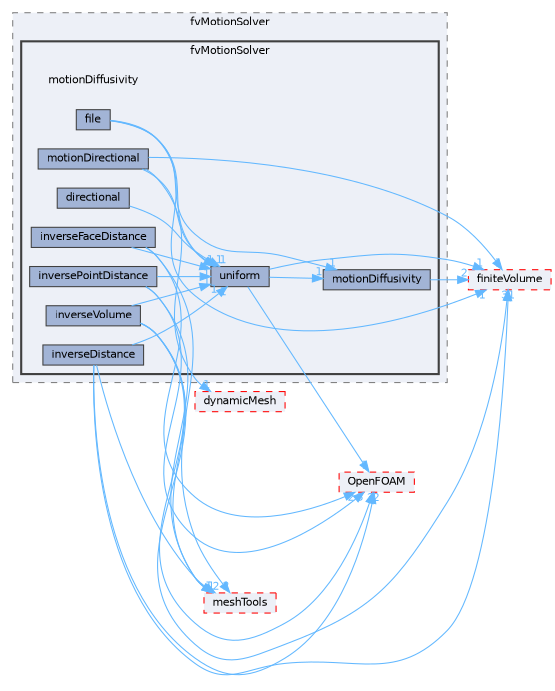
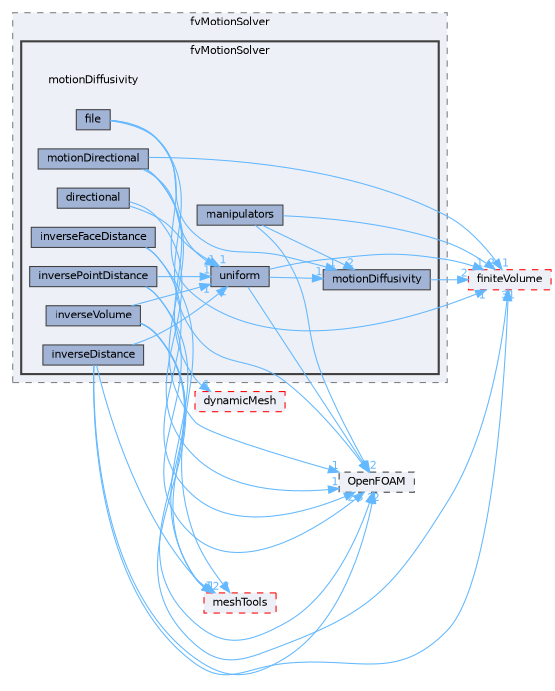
edge "file" -> "uniform": now "file" -> "OpenFOAM"
node "manipulators": added
edge "inverseFaceDistance" -> "uniform": removed
edge "motionDirectional" -> "OpenFOAM": added
edge "directional" -> "OpenFOAM": added
node "OpenFOAM": color red -> grey25
